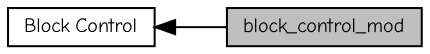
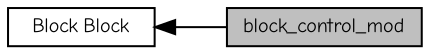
node "Block Control": label "Block Control" -> "Block Block"
